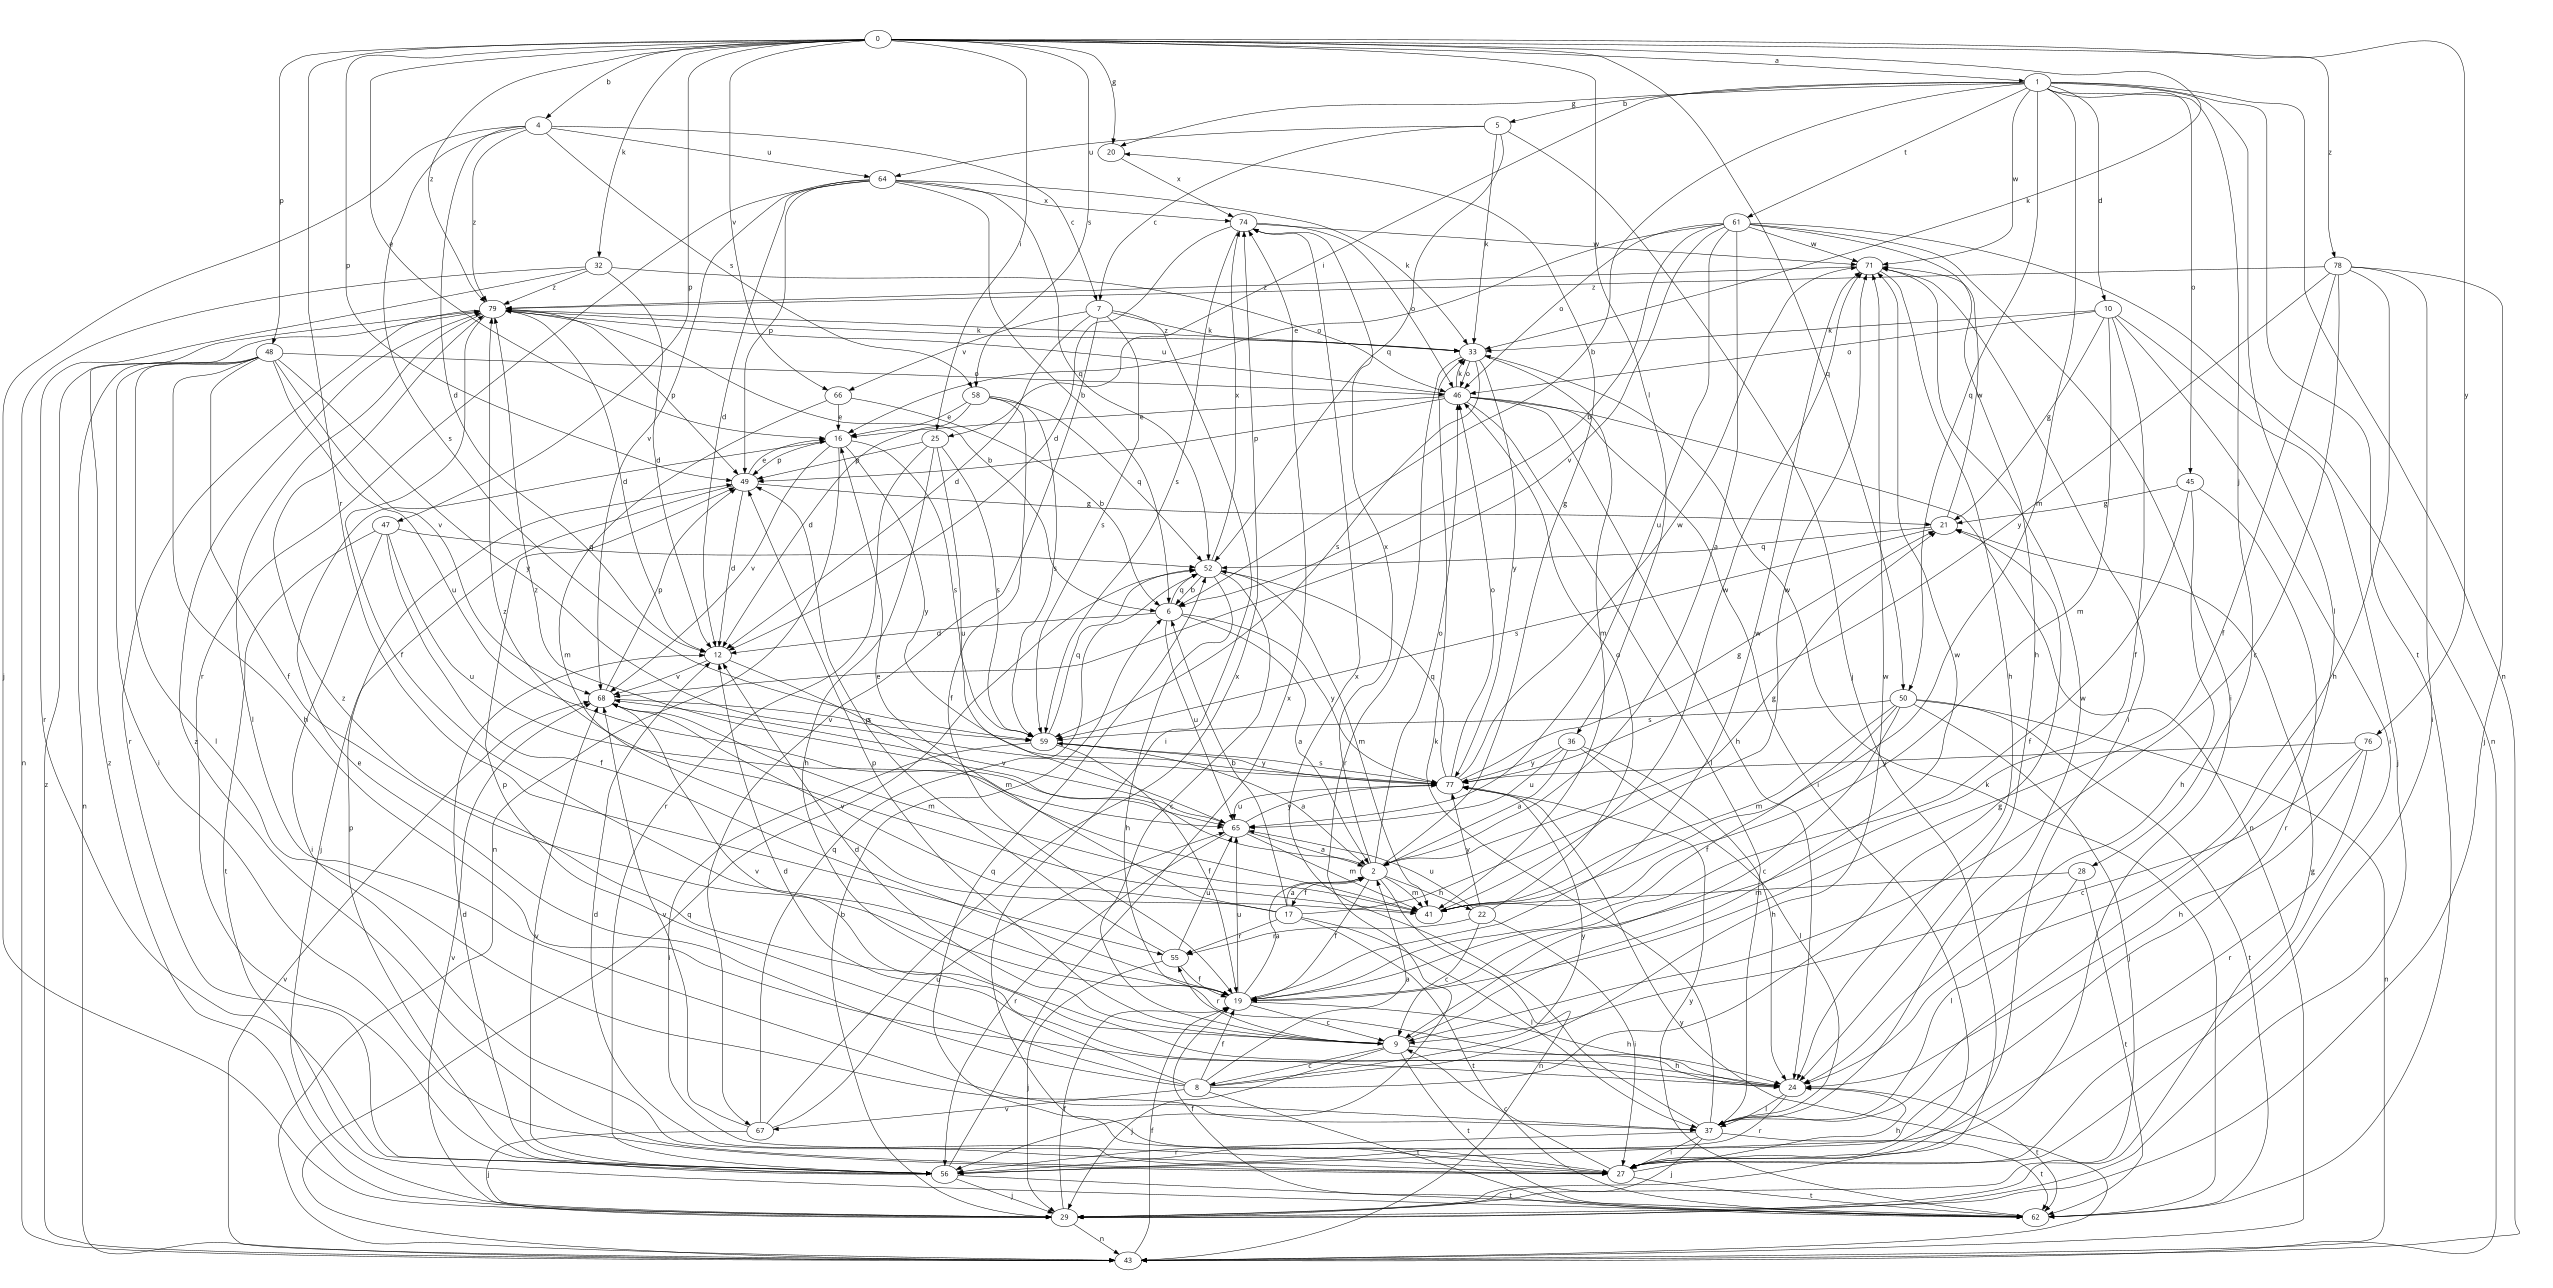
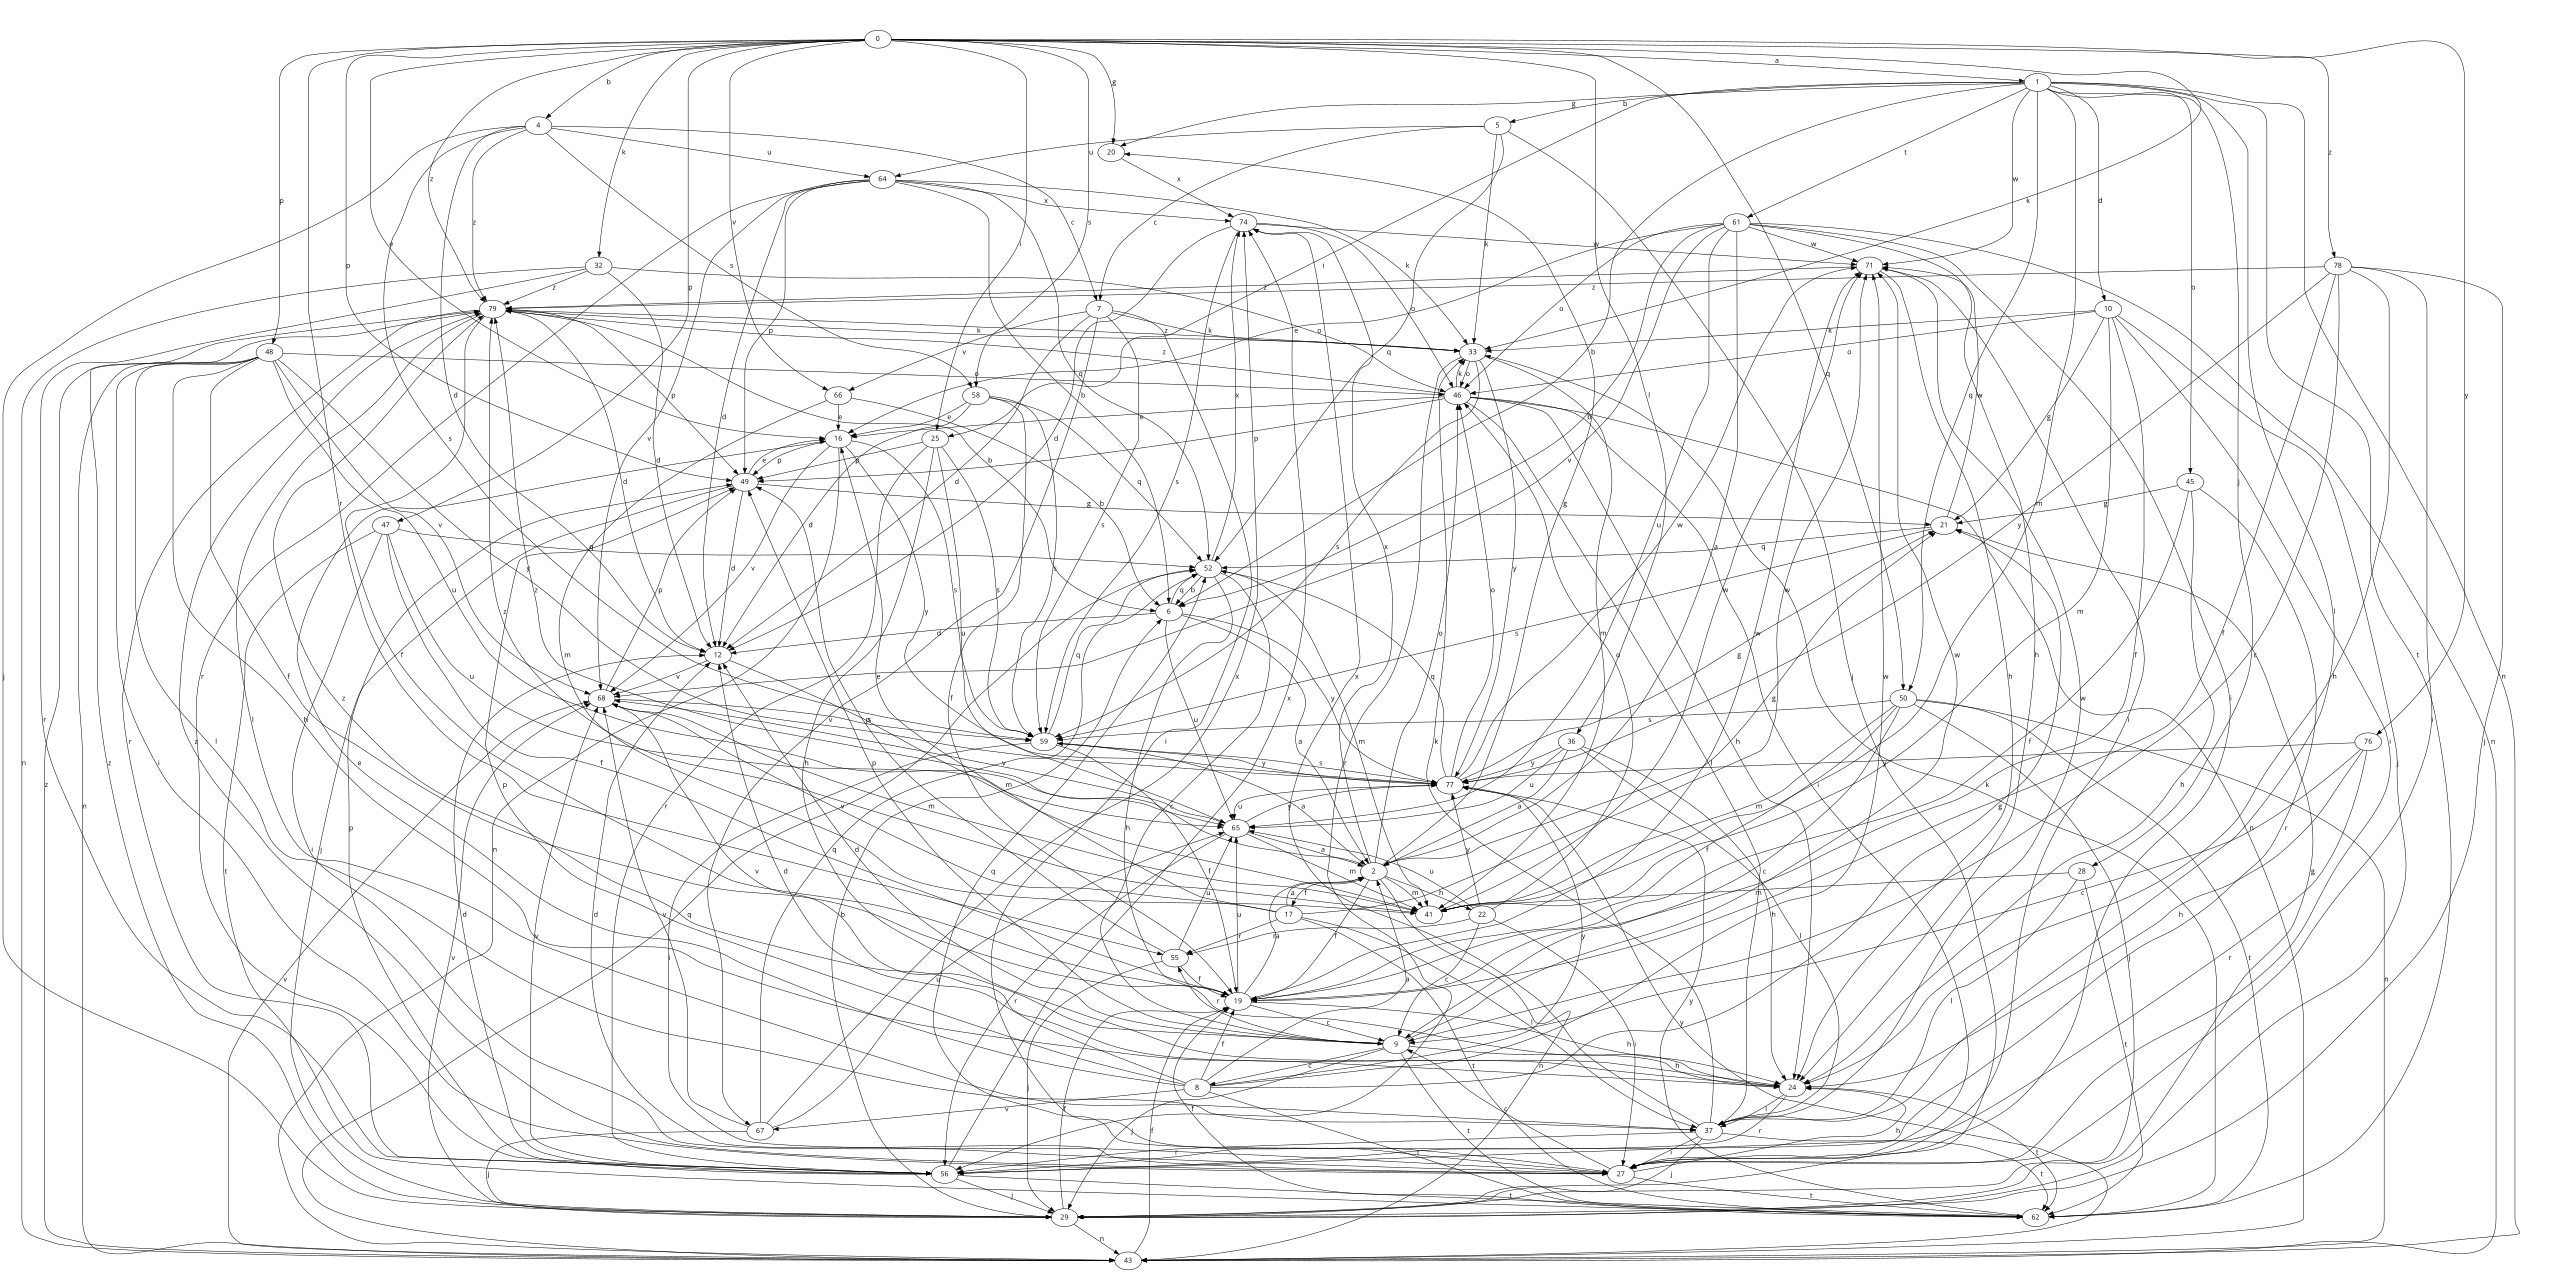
edge "46" -> "79": label "u" -> "z"
edge "17" -> "6": removed, label "b"
